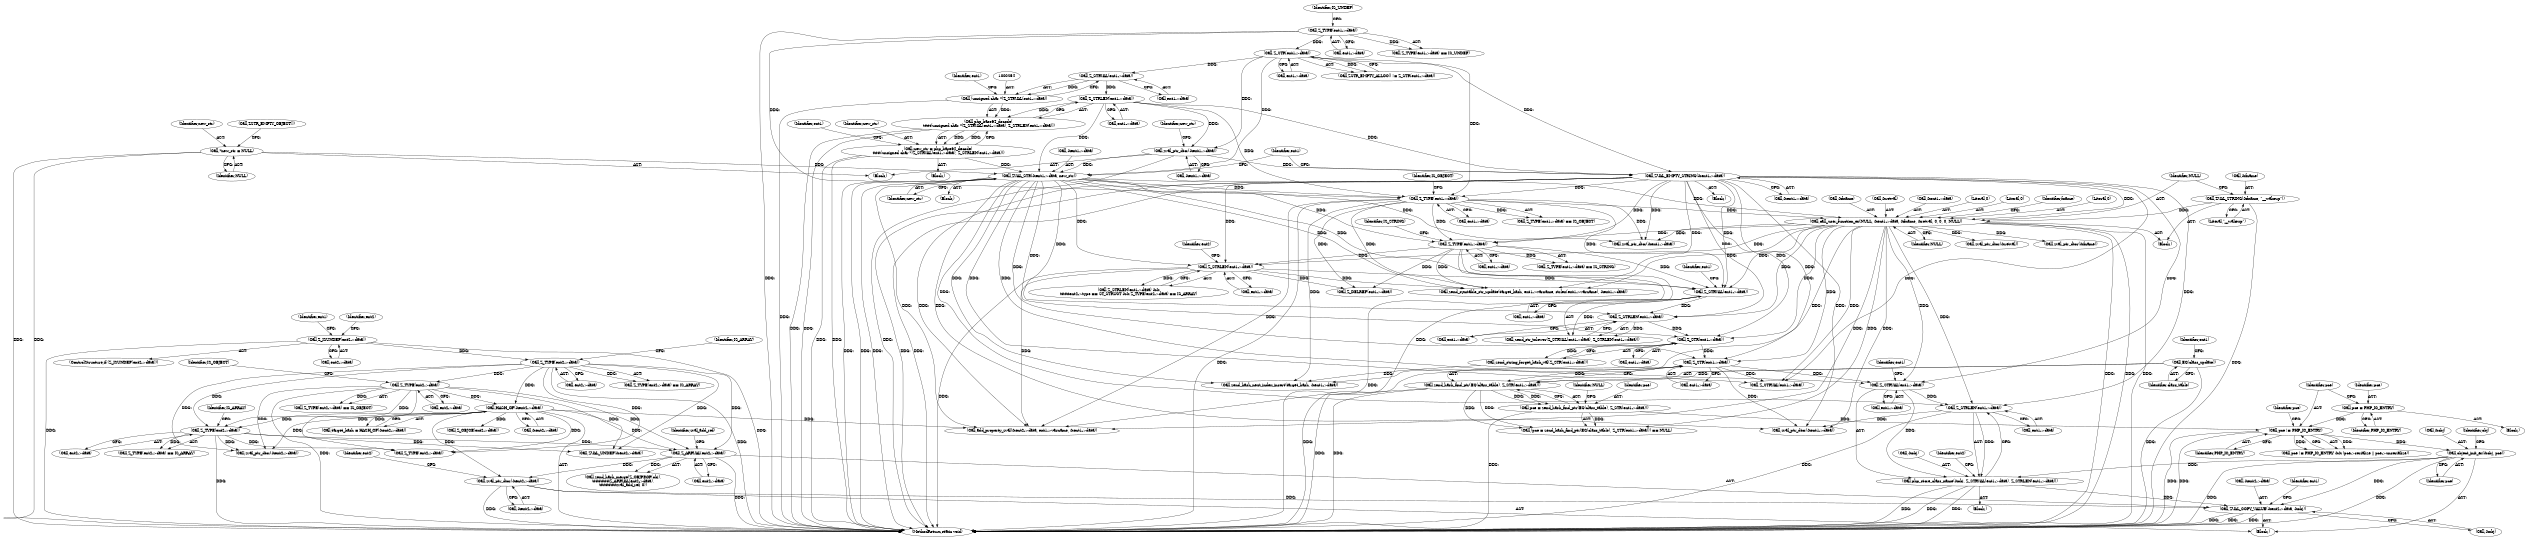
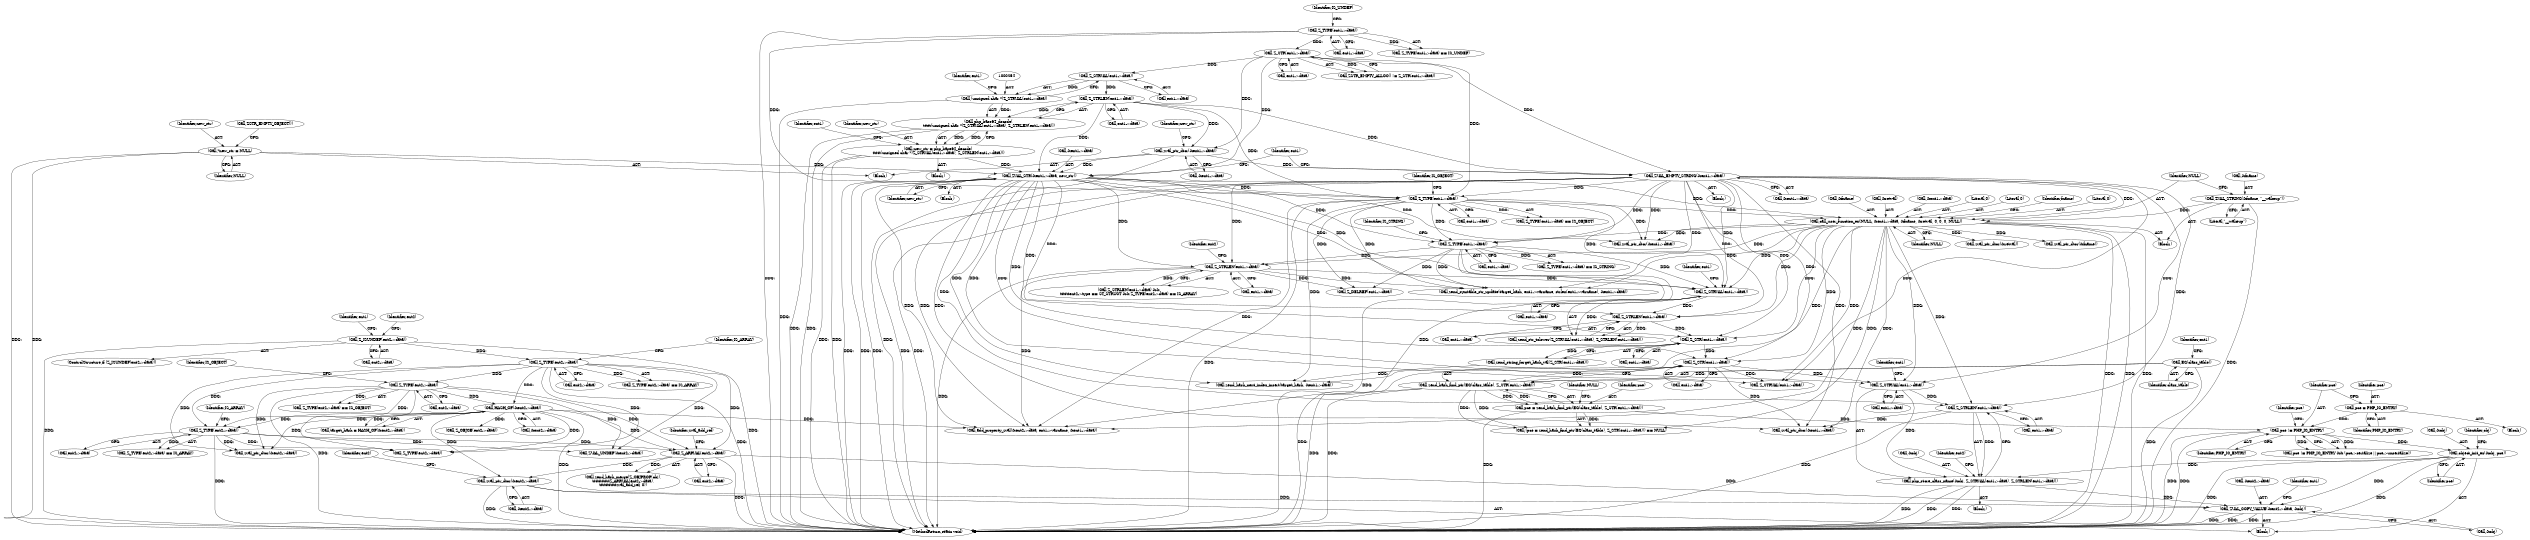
node "(Call,EG(class_update))": label "(Call,EG(class_update))" -> "(Call,EG(class_table))"
edge "(Call,HASH_OF(&ent2->data))" -> "(MethodReturn,static void)": label "AST: " -> "DDG: "
edge "(Call,Z_ARRVAL(ent2->data))" -> "(Call,ZVAL_COPY_VALUE(&ent2->data, &obj))": label "AST: " -> "DDG: "
